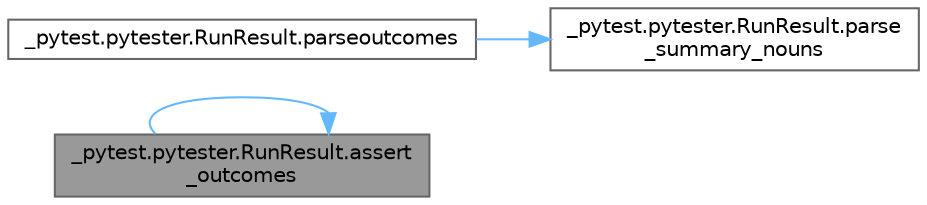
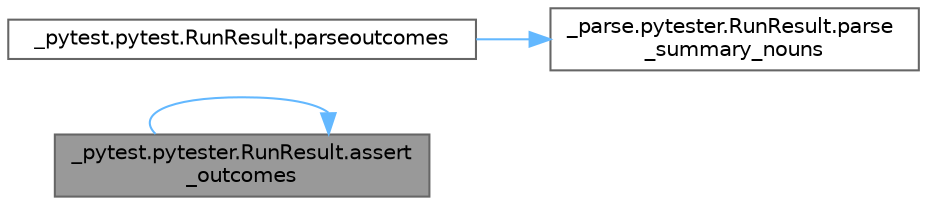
node "_pytest.pytester.RunResult.parseoutcomes": label "_pytest.pytester.RunResult.parseoutcomes" -> "_pytest.pytest.RunResult.parseoutcomes"
node "_pytest.pytester.RunResult.parse _summary_nouns": label "_pytest.pytester.RunResult.parse _summary_nouns" -> "_parse.pytester.RunResult.parse _summary_nouns"
